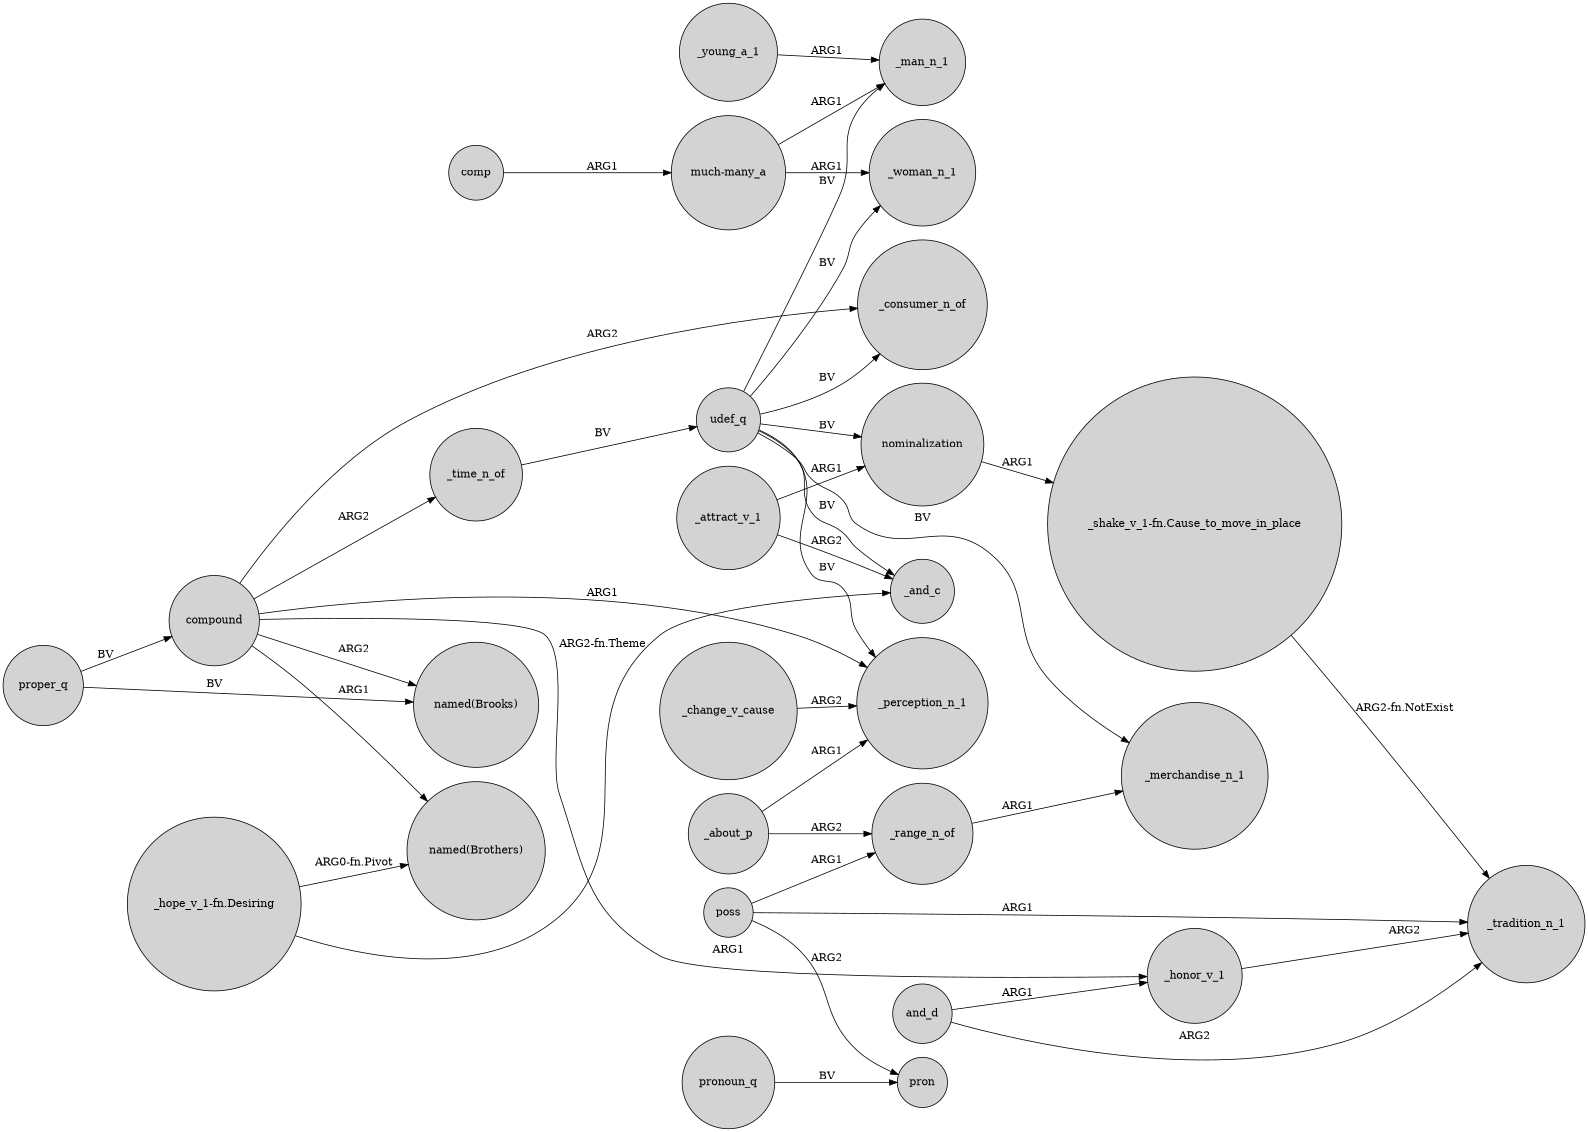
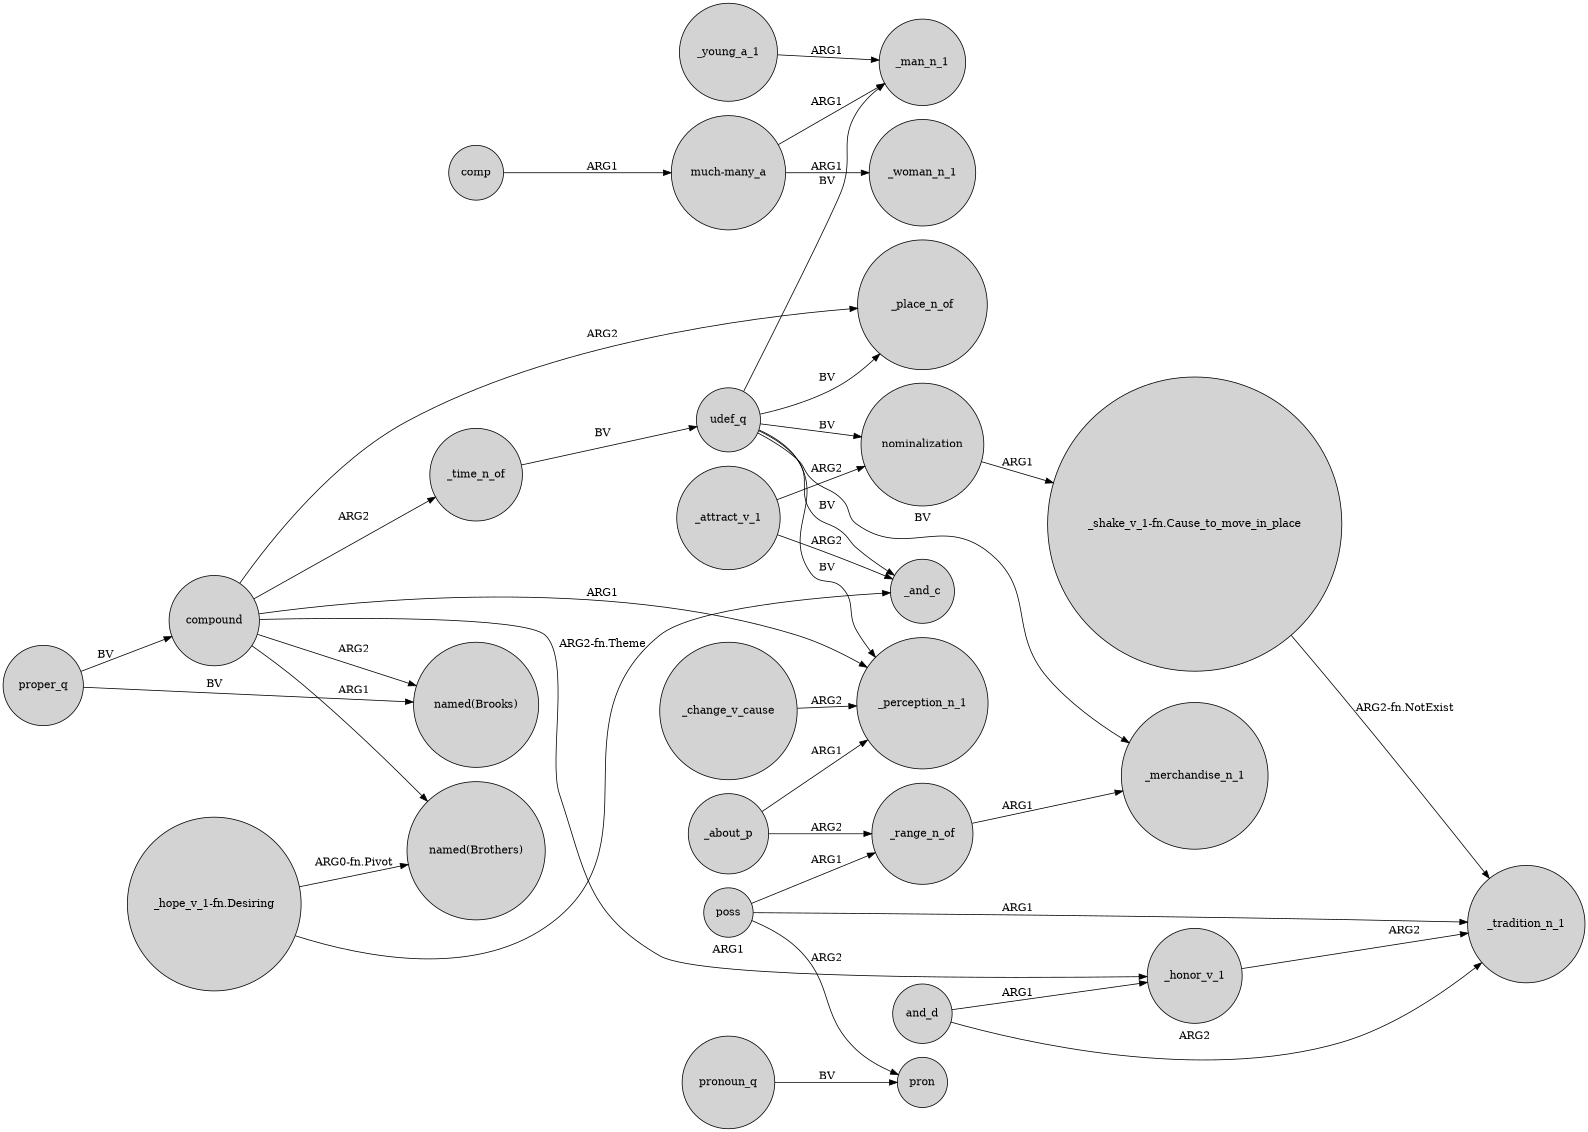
edge "udef_q" -> "_woman_n_1": removed, label "BV"
node "_consumer_n_of": label "_consumer_n_of" -> "_place_n_of"
edge "_attract_v_1" -> "nominalization": label "ARG1" -> "ARG2"
